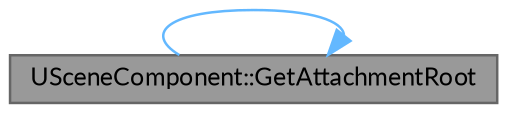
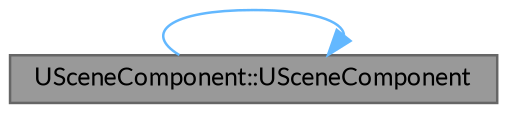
node "USceneComponent::GetAttachmentRoot": label "USceneComponent::GetAttachmentRoot" -> "USceneComponent::USceneComponent"
